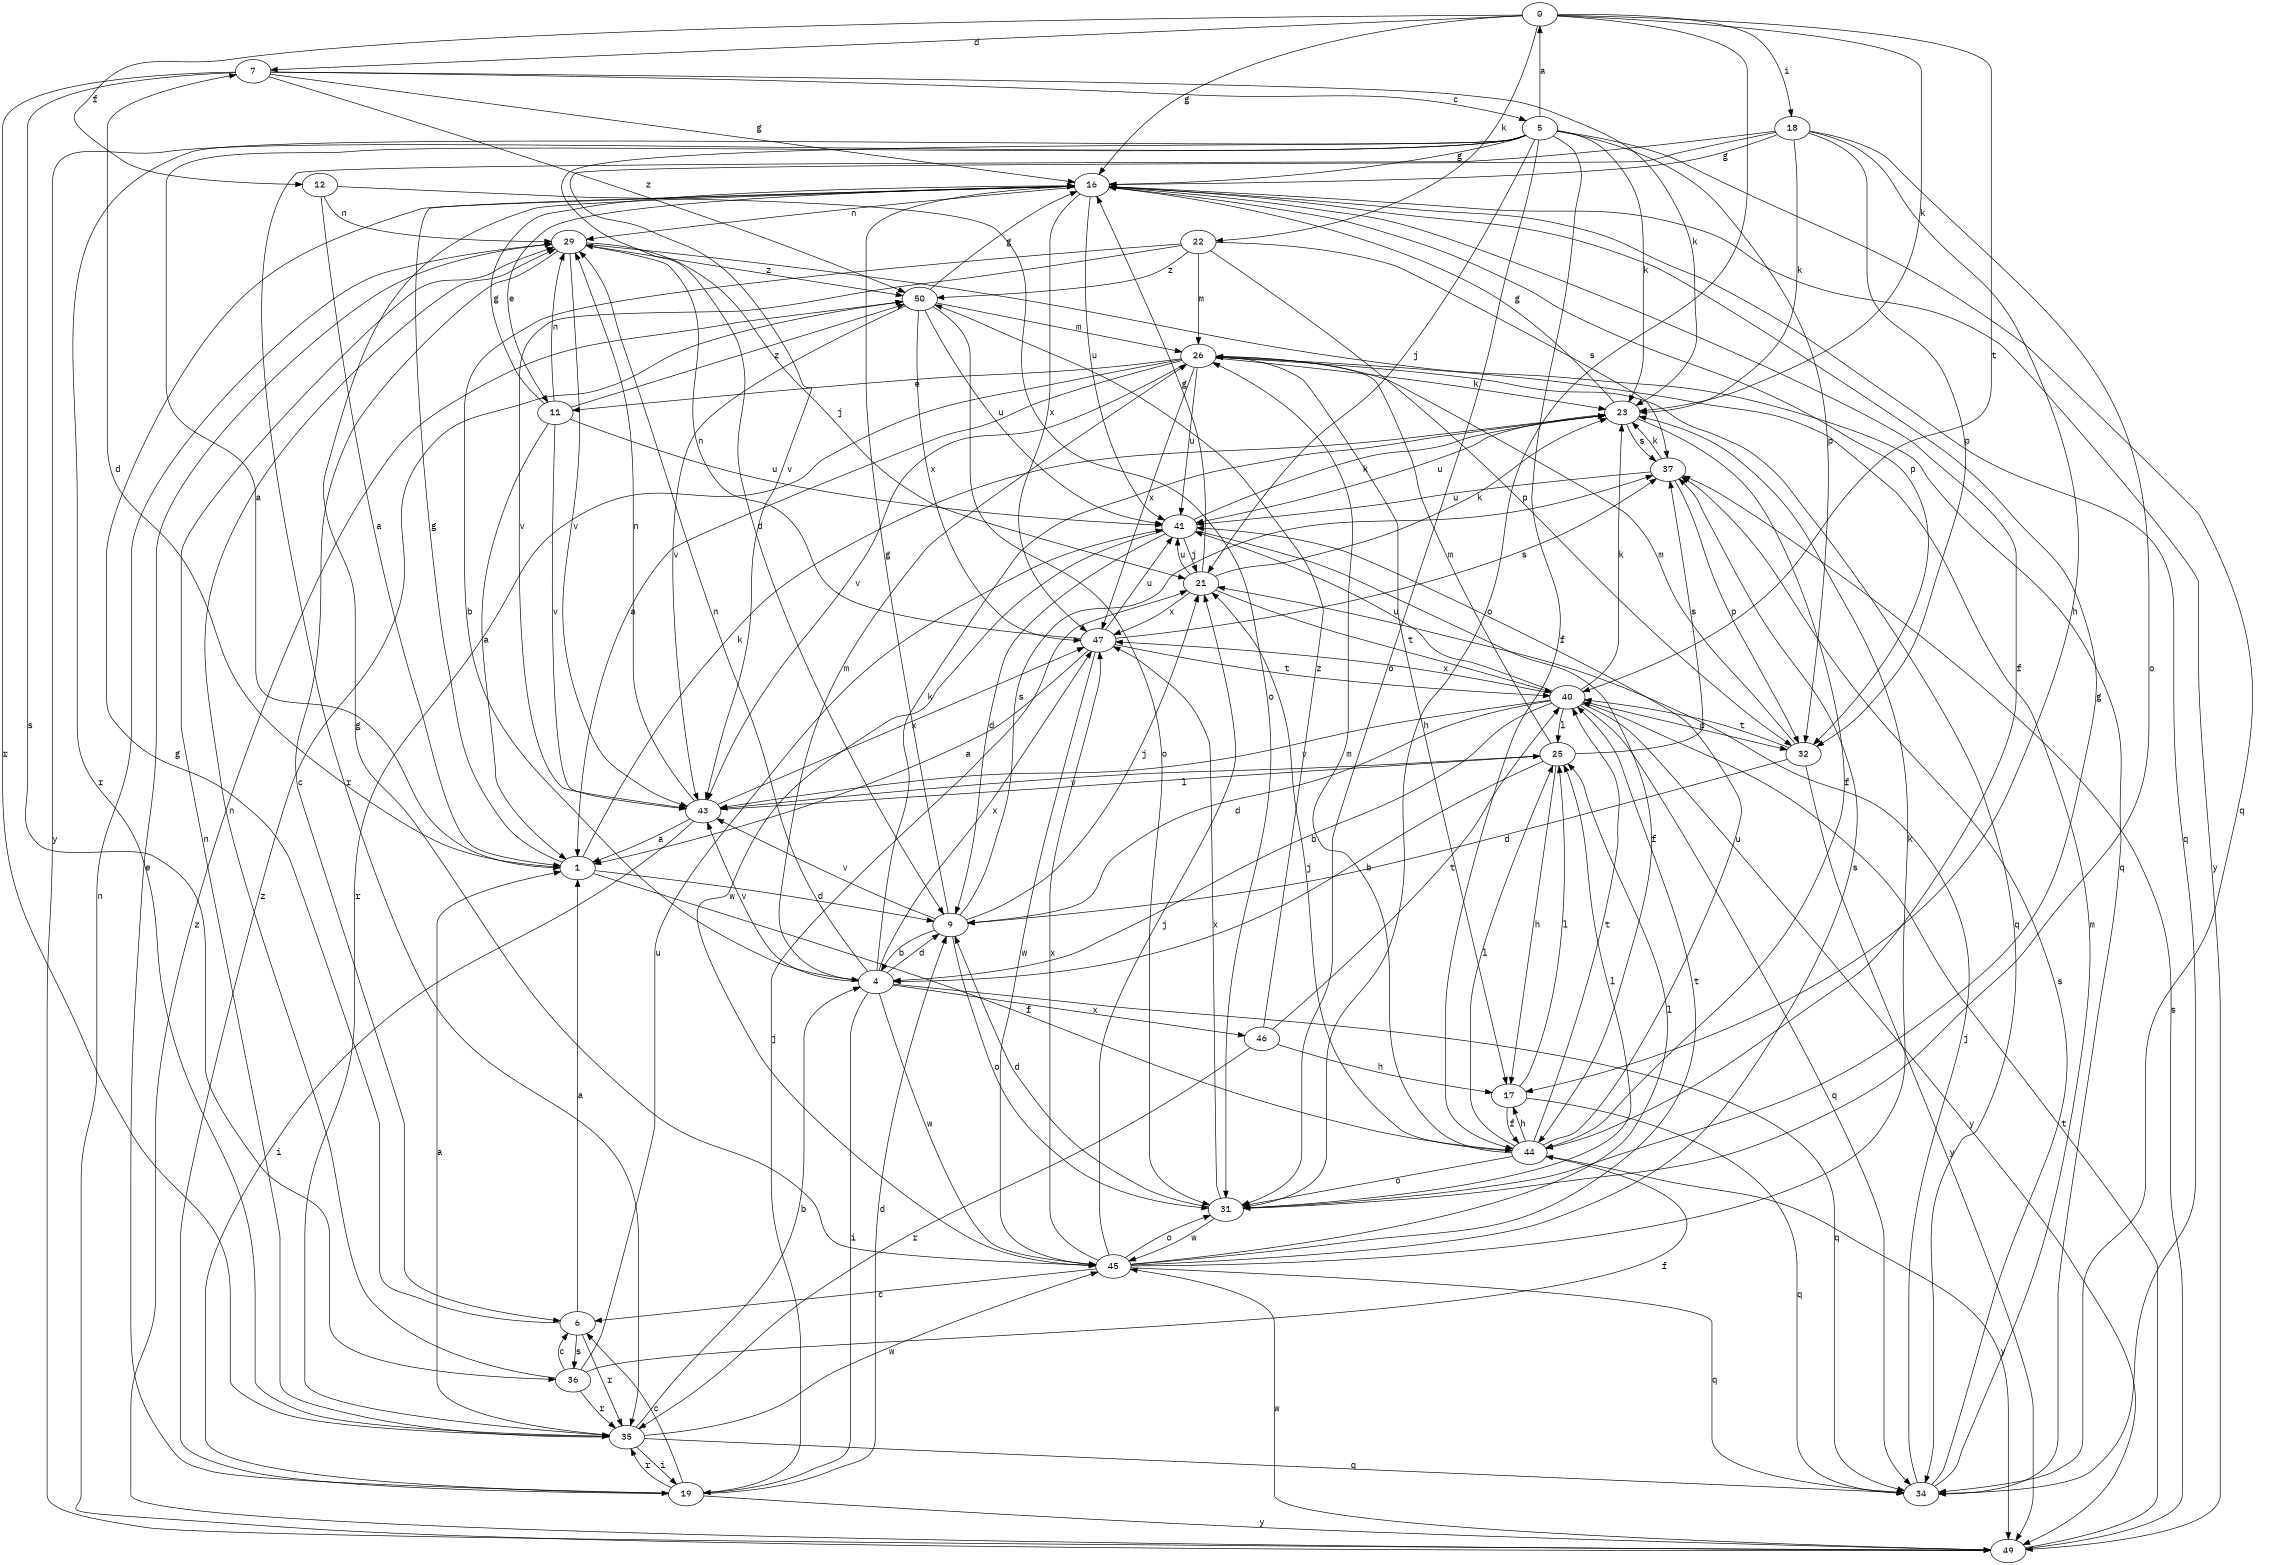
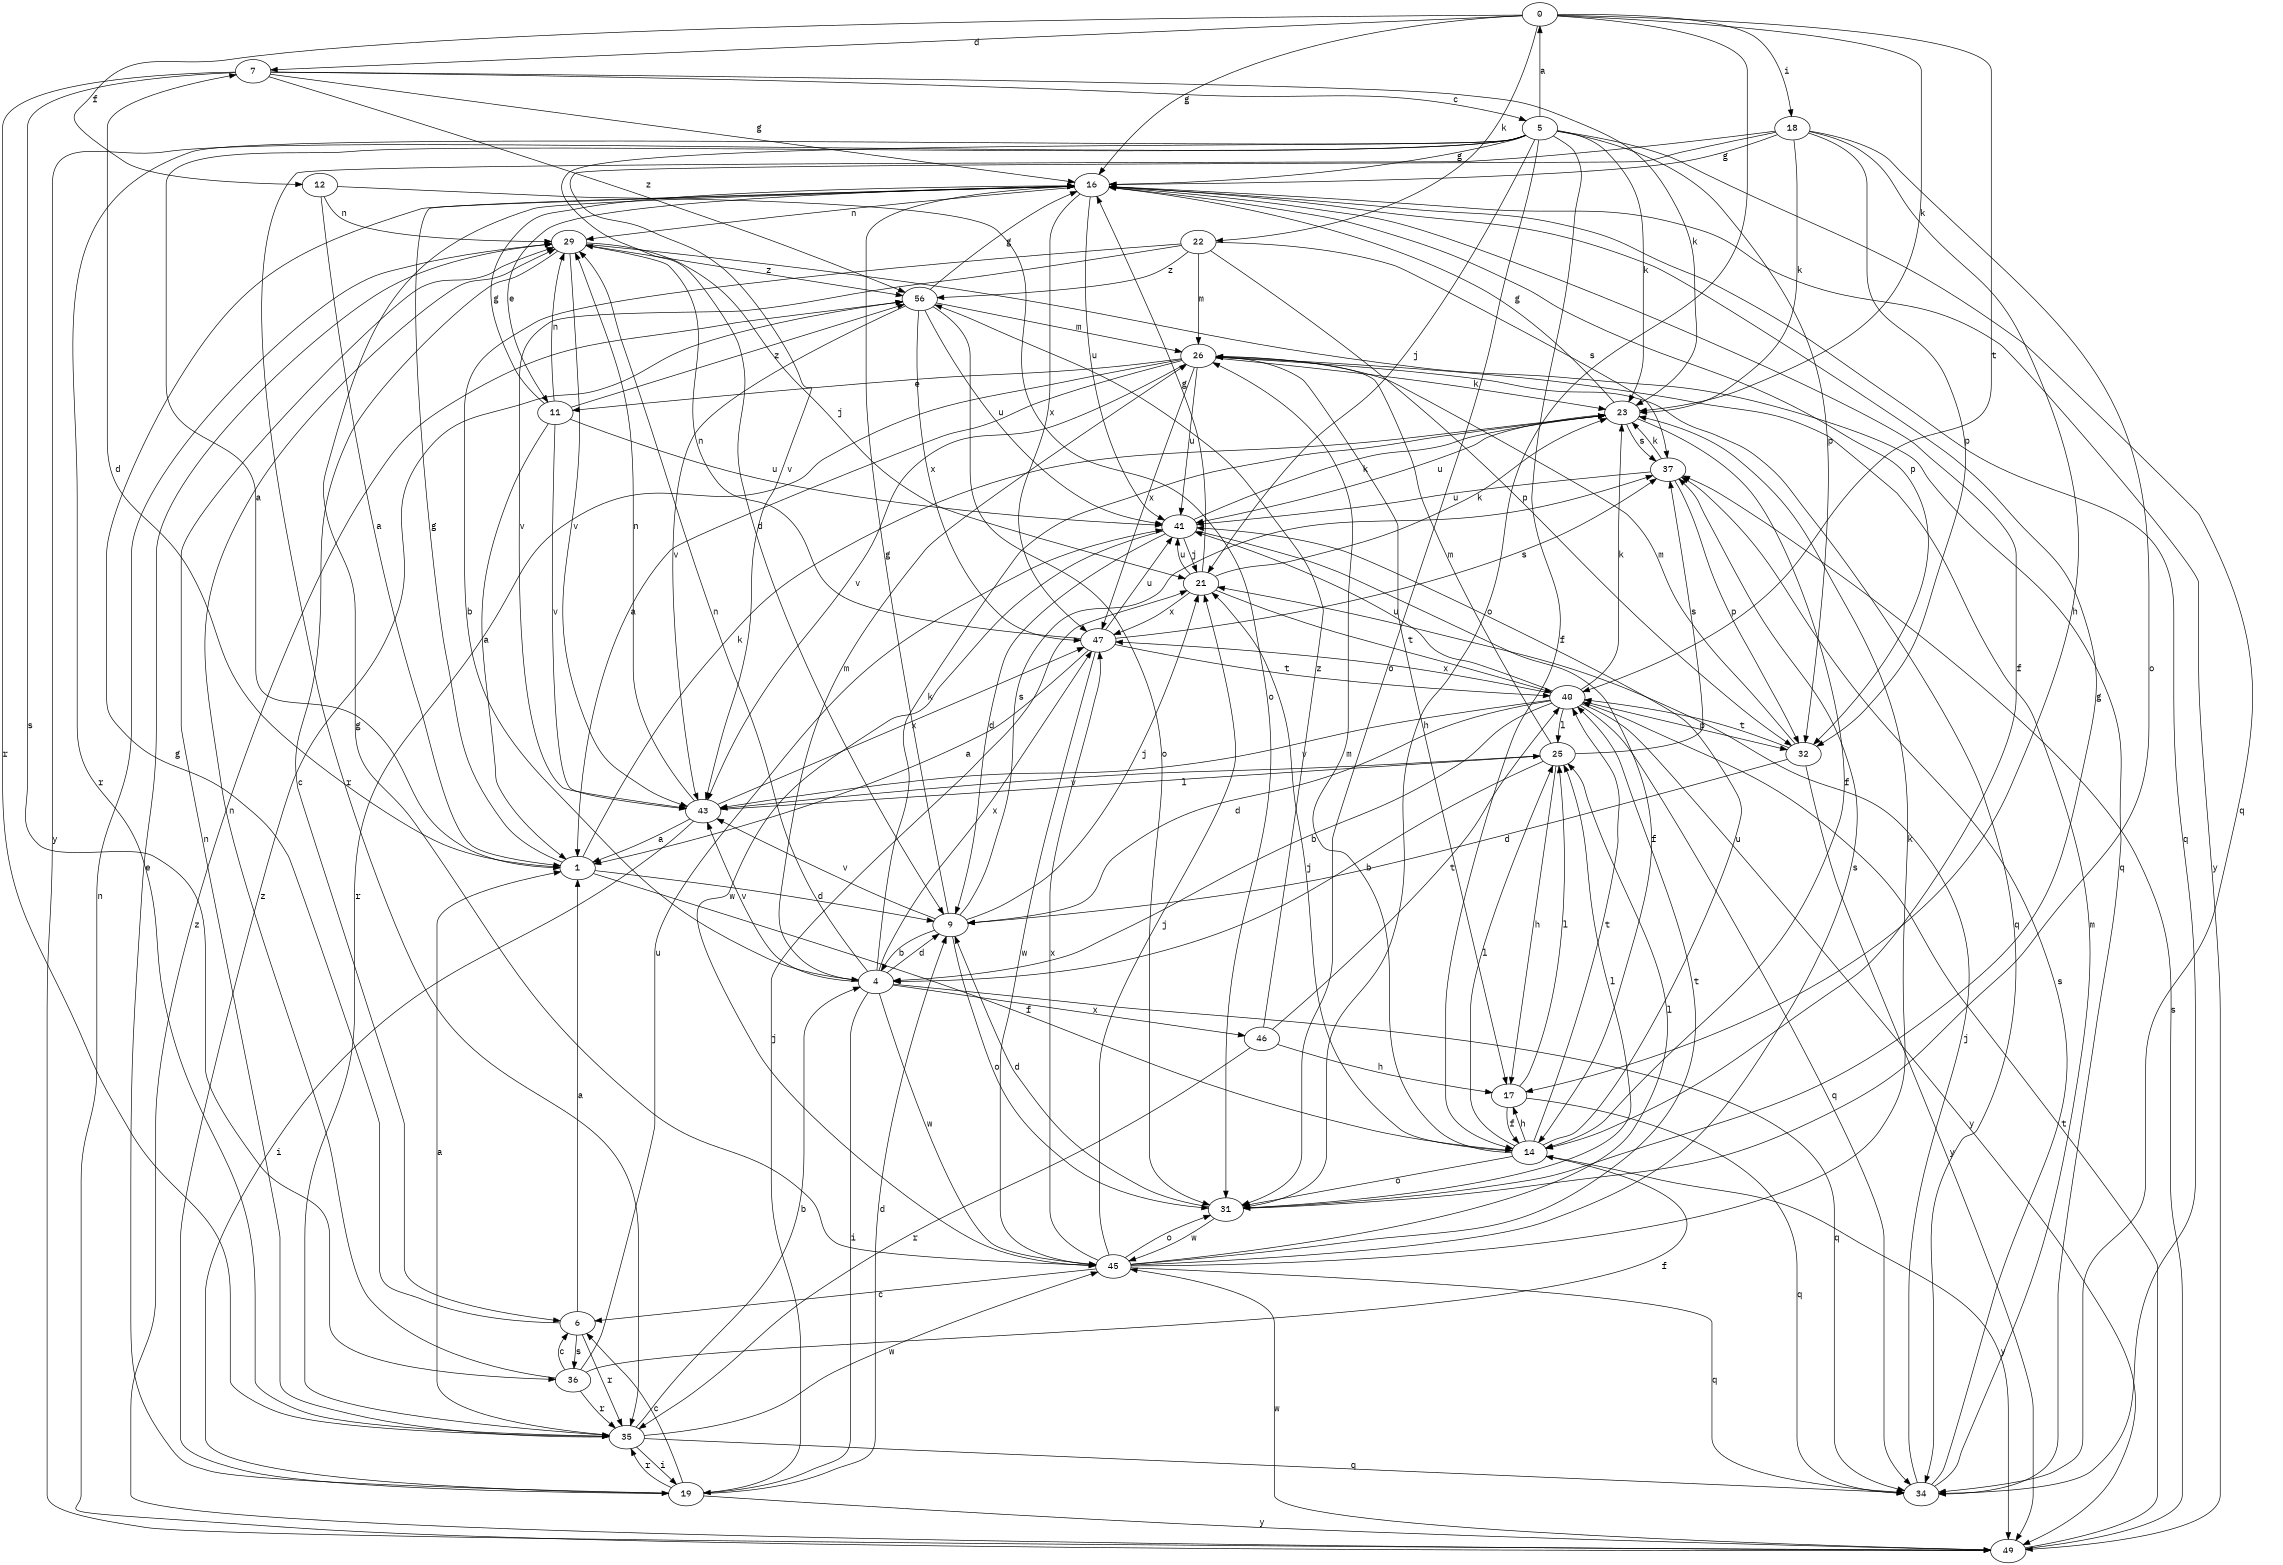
node "50": label "50" -> "56"
edge "31" -> "47": removed, label "x"
node "44": label "44" -> "14"
